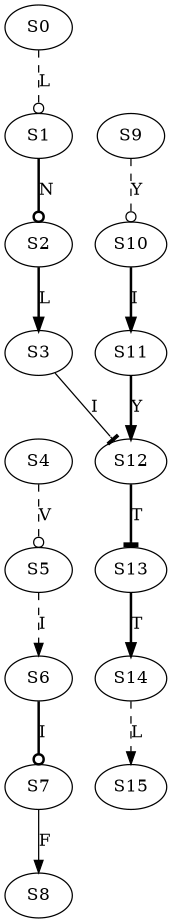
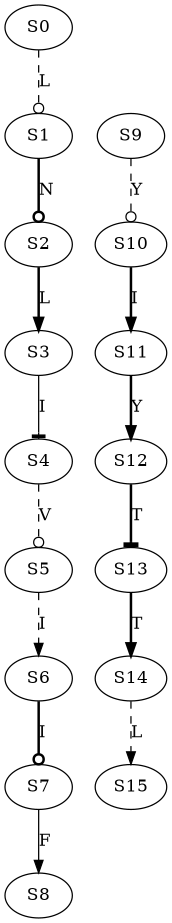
edge "S3" -> "S12": now "S3" -> "S4"
